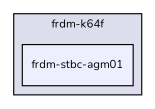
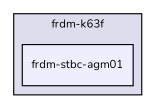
cluster "frdm-k64f": label "frdm-k64f" -> "frdm-k63f"
